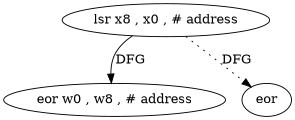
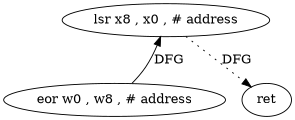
edge "lsr x8 , x0 , # address" -> "eor w0 , w8 , # address": reversed
node "eor": label "eor" -> "ret"
